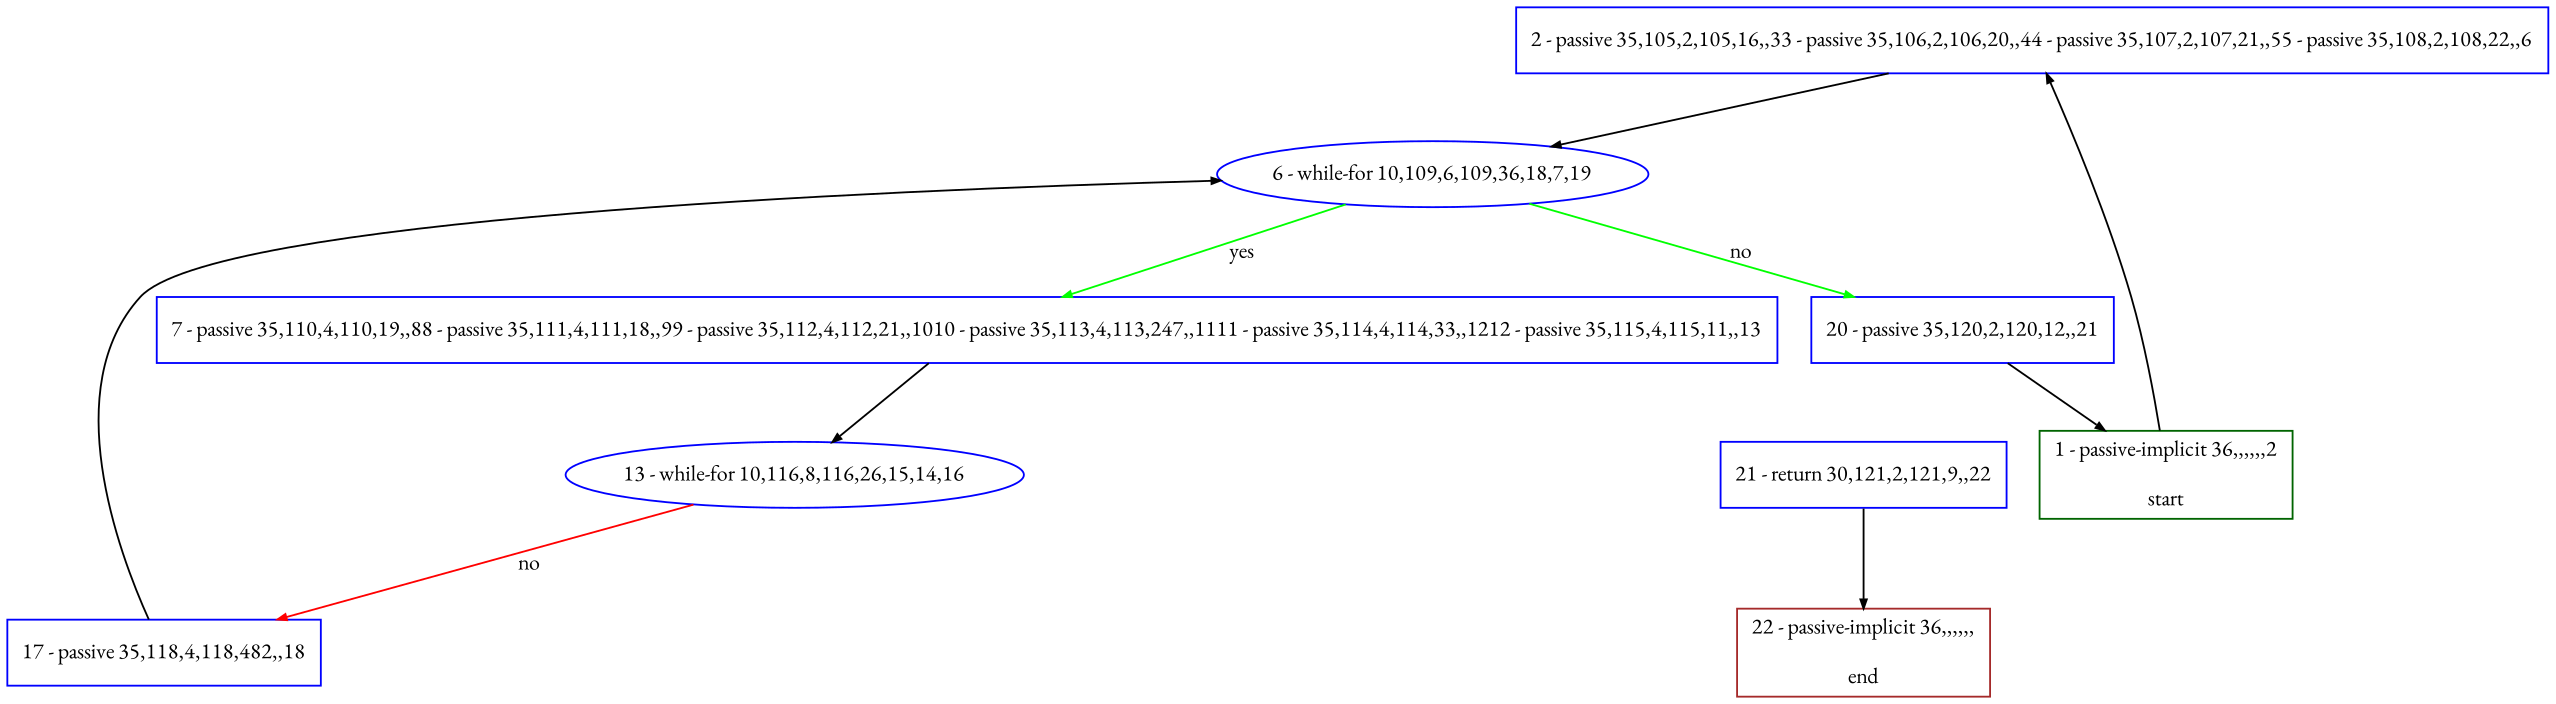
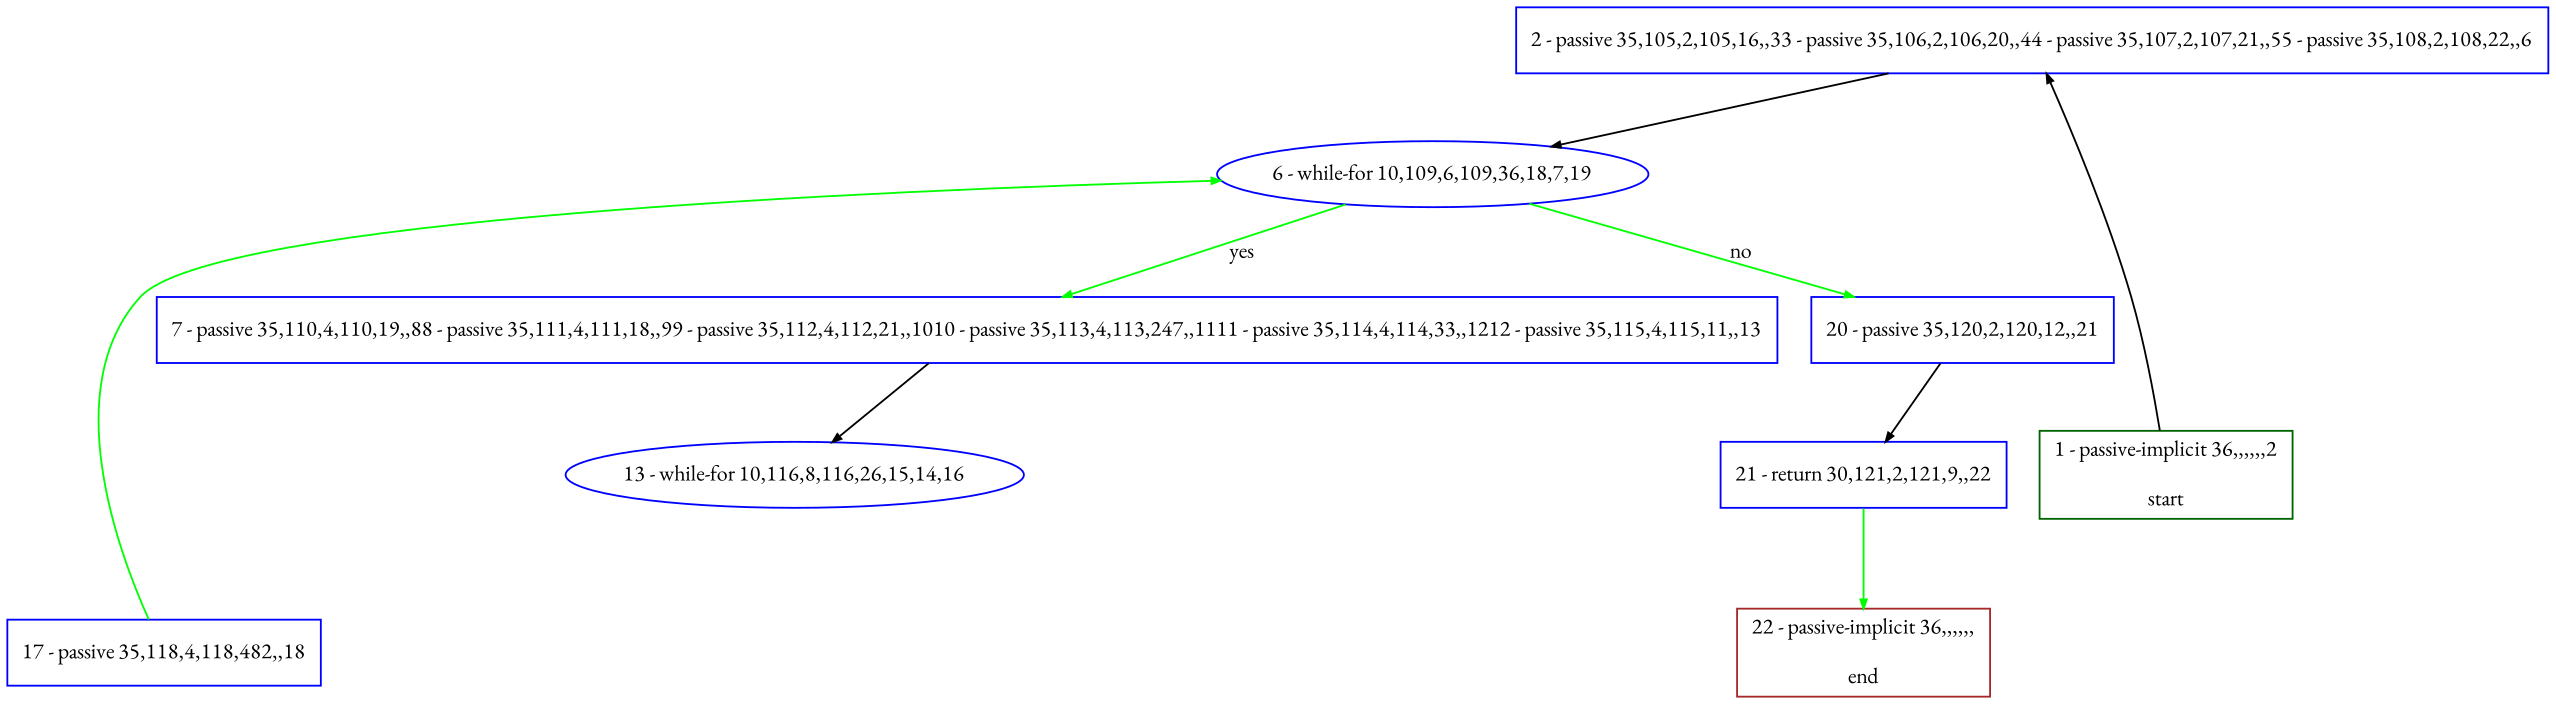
edge "17 - passive 35,118,4,118,482,,18" -> "6 - while-for 10,109,6,109,36,18,7,19": color #000000 -> #00ff00
edge "20 - passive 35,120,2,120,12,,21" -> "1 - passive-implicit 36,,,,,,2 start": now "20 - passive 35,120,2,120,12,,21" -> "21 - return 30,121,2,121,9,,22"
edge "21 - return 30,121,2,121,9,,22" -> "22 - passive-implicit 36,,,,,, end": color #000000 -> #00ff00
edge "13 - while-for 10,116,8,116,26,15,14,16" -> "17 - passive 35,118,4,118,482,,18": removed, label "no"
